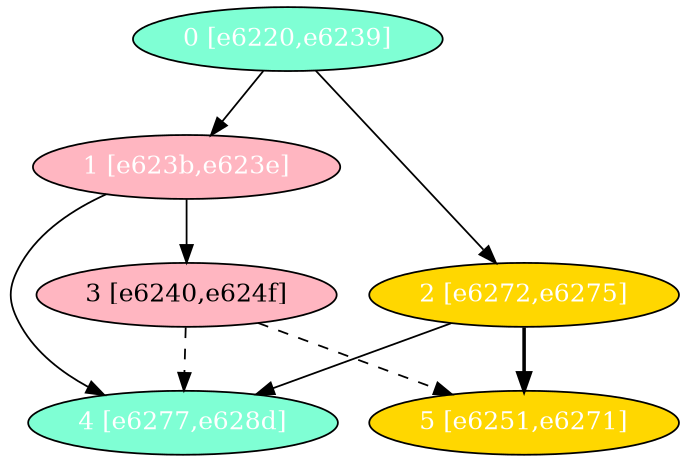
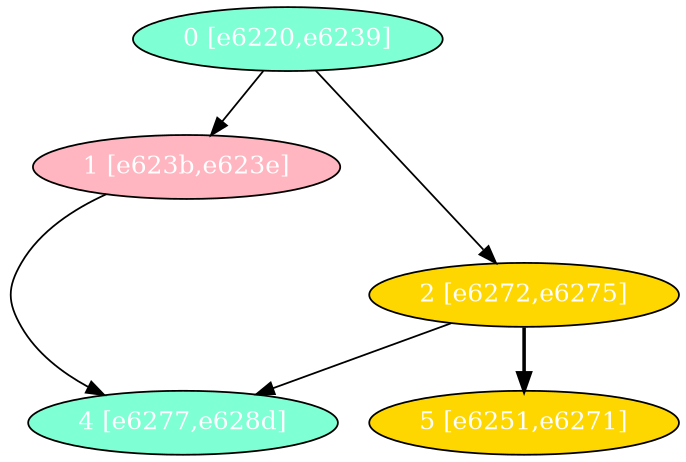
node "3 [e6240,e624f]": removed
